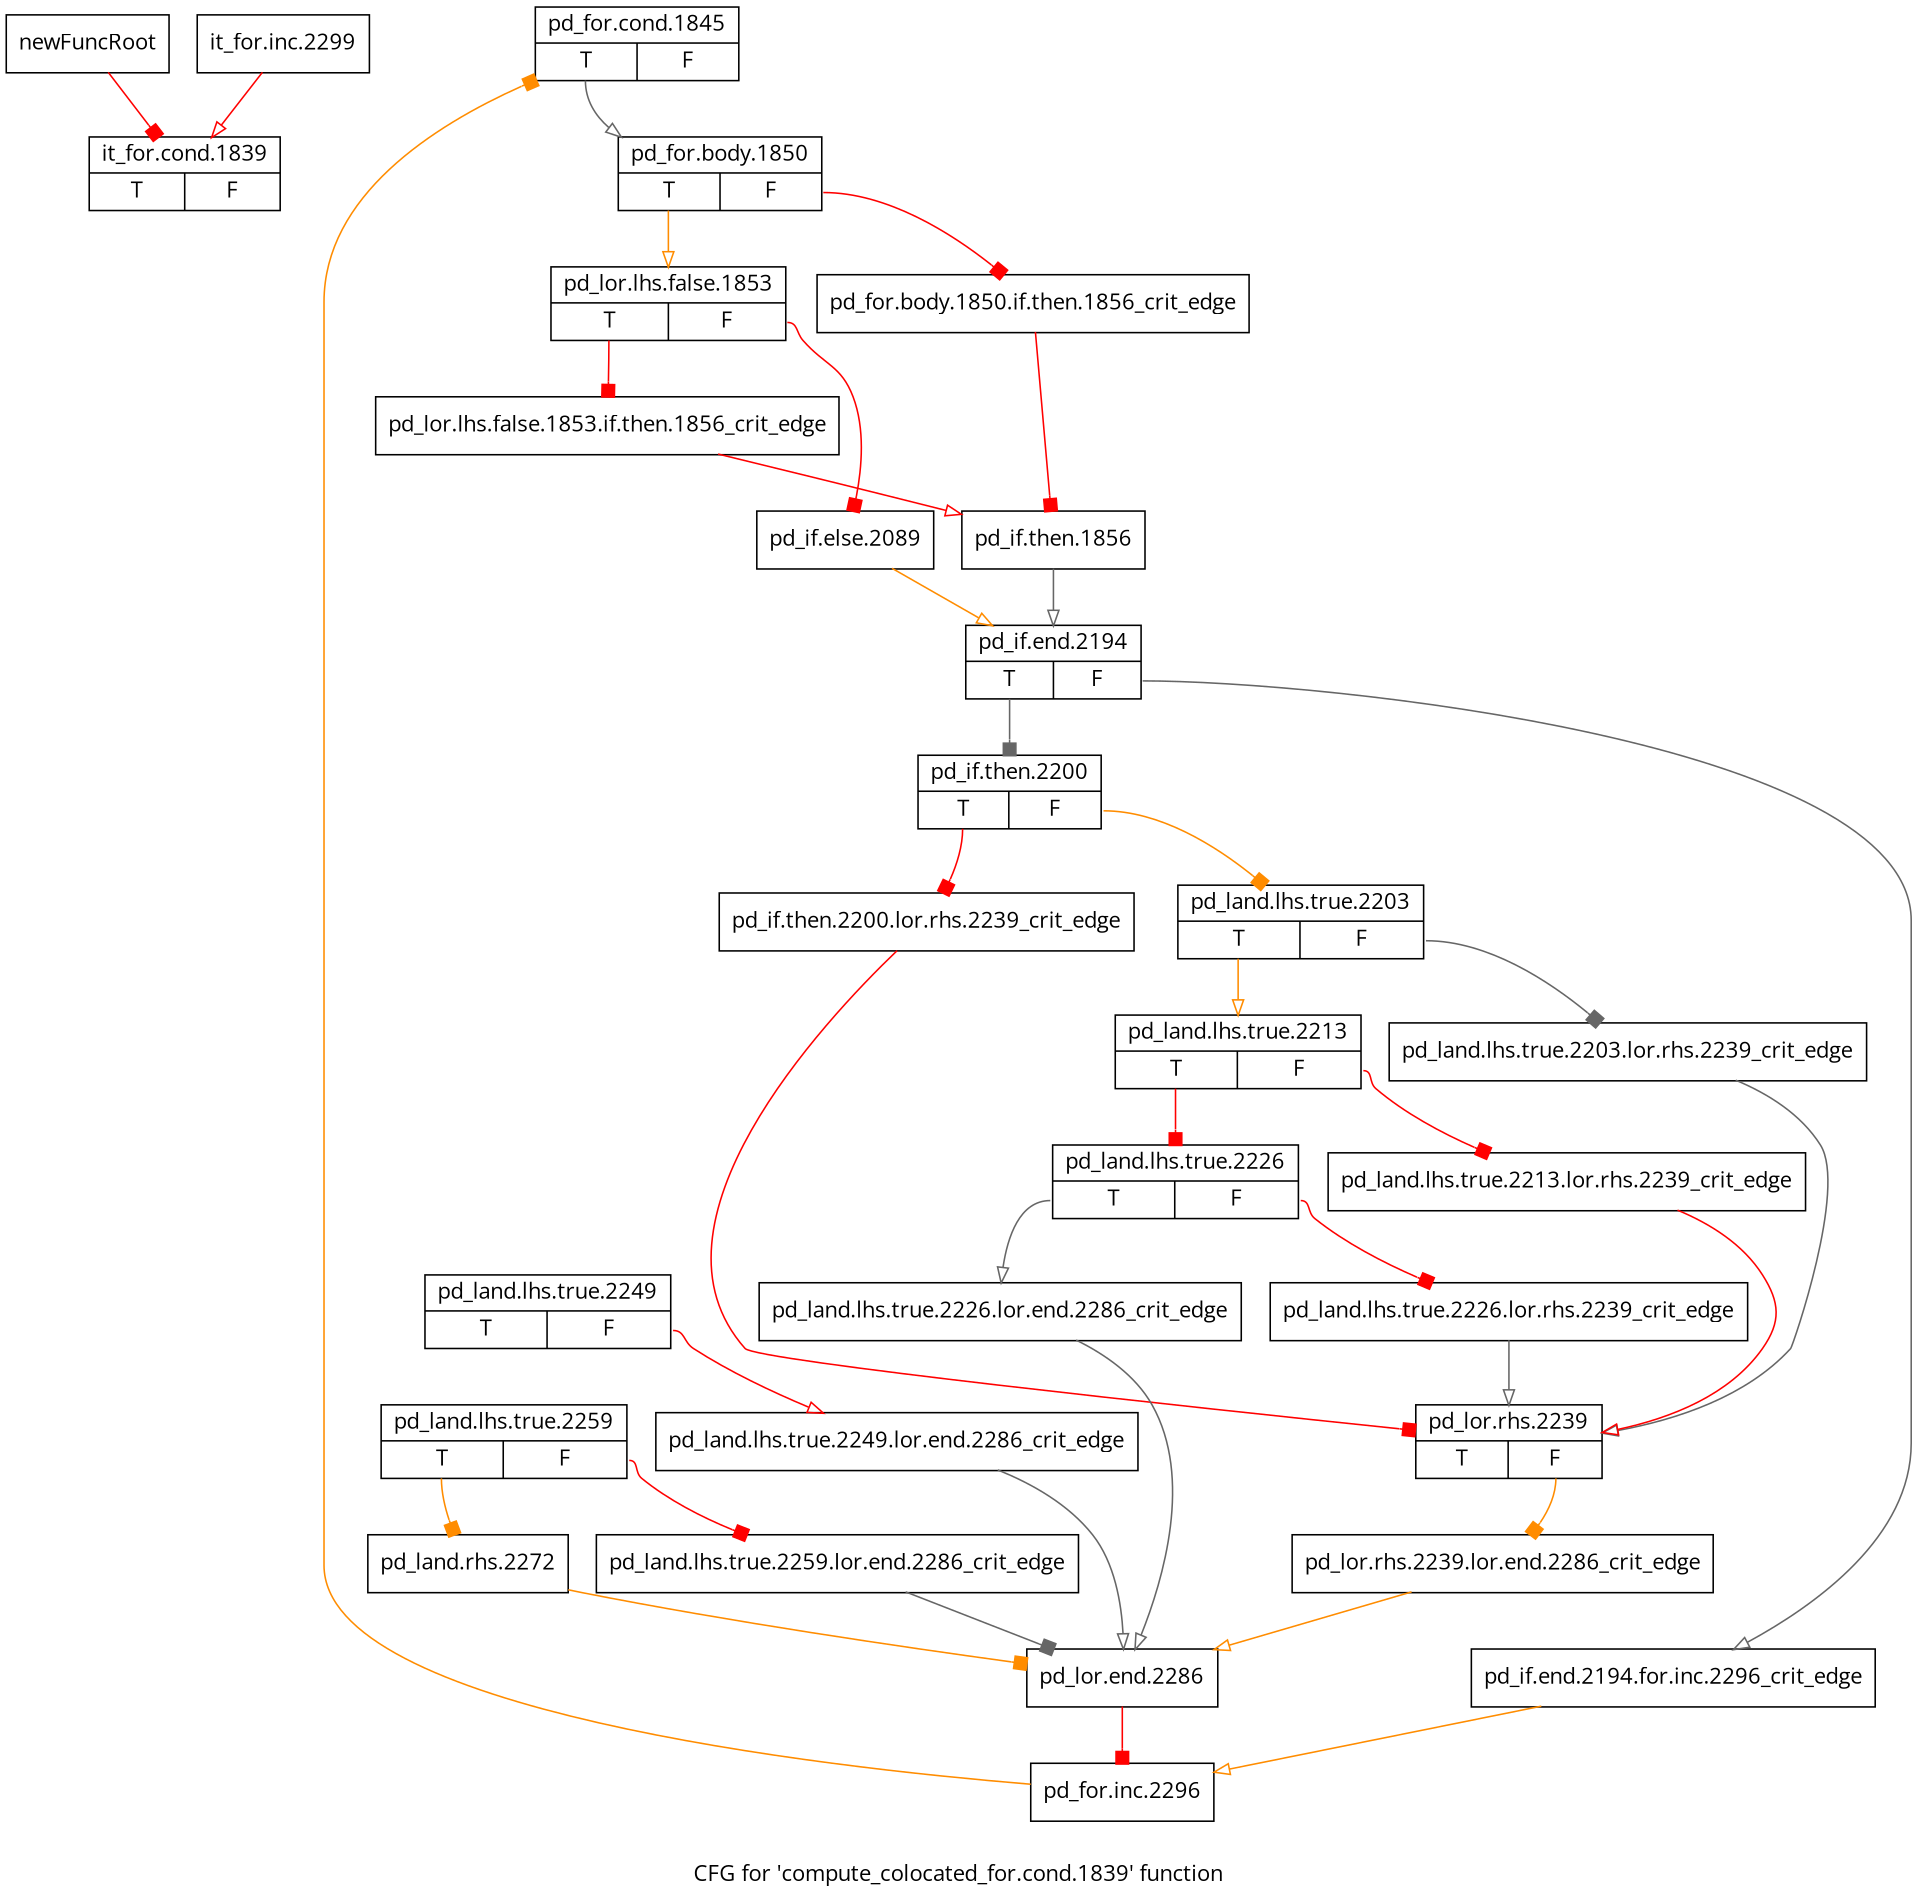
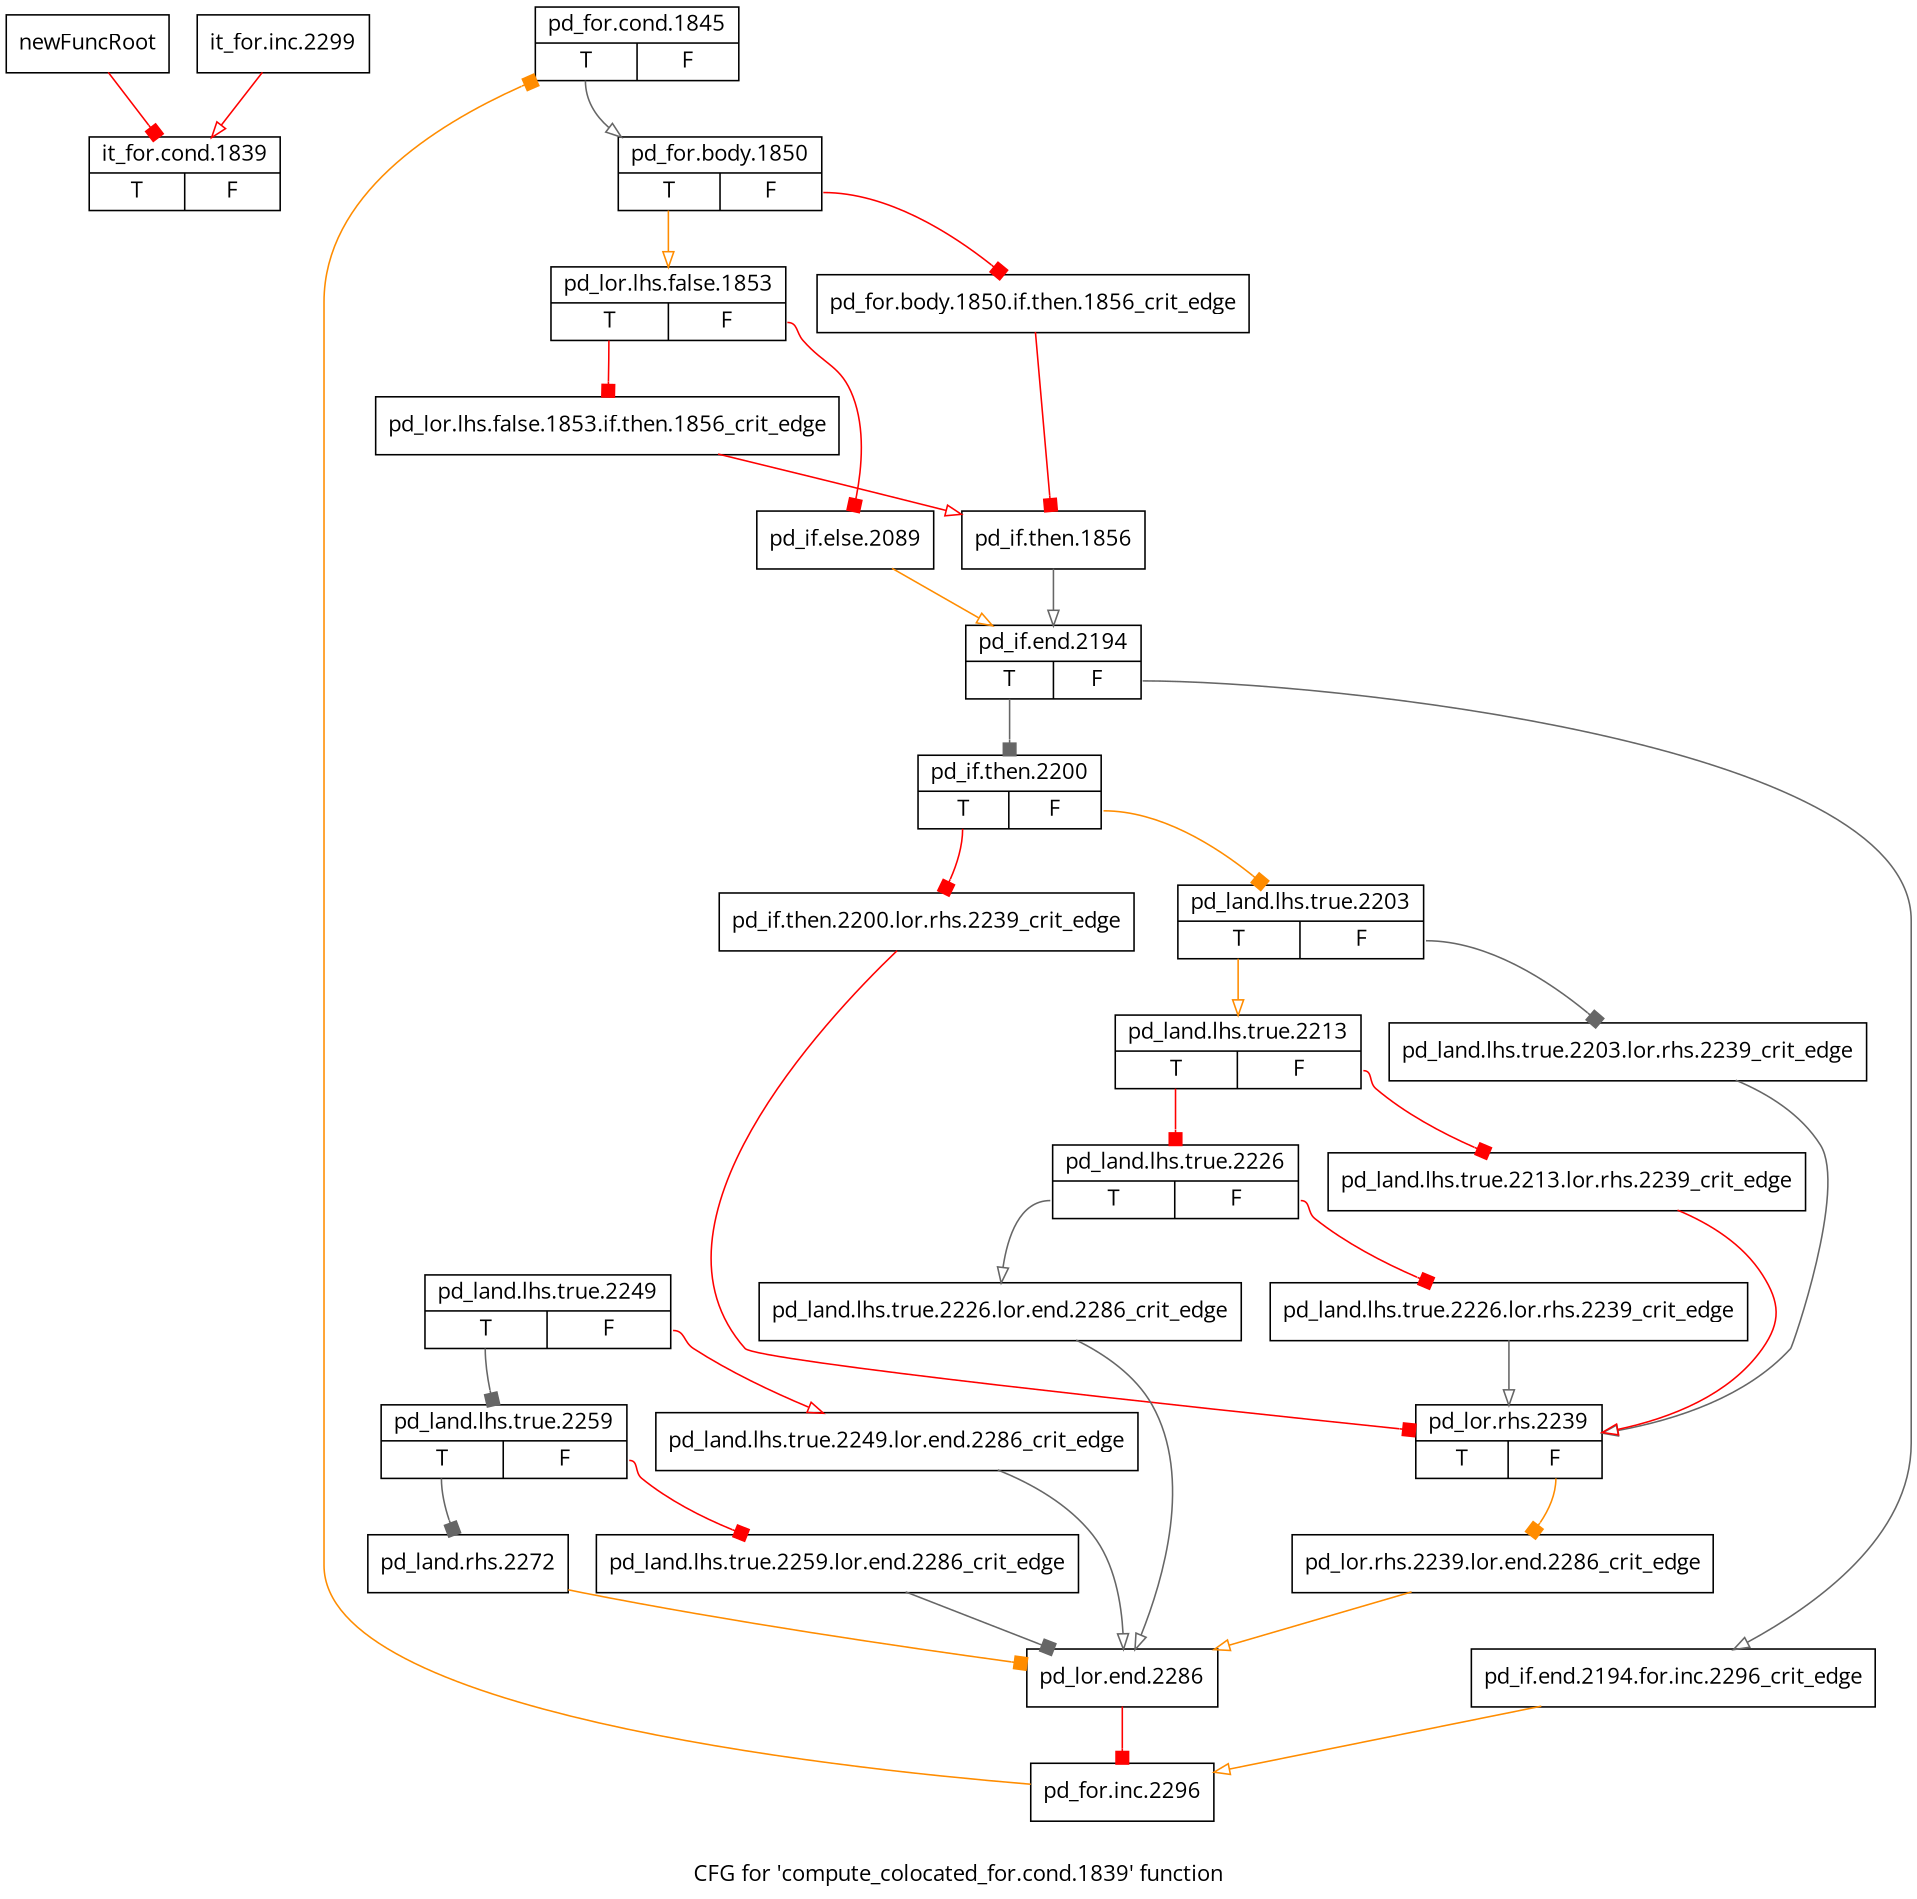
edge "pd_land.lhs.true.2249" -> "pd_land.lhs.true.2259": added
edge "pd_land.lhs.true.2259" -> "pd_land.rhs.2272": color darkorange -> gray40
